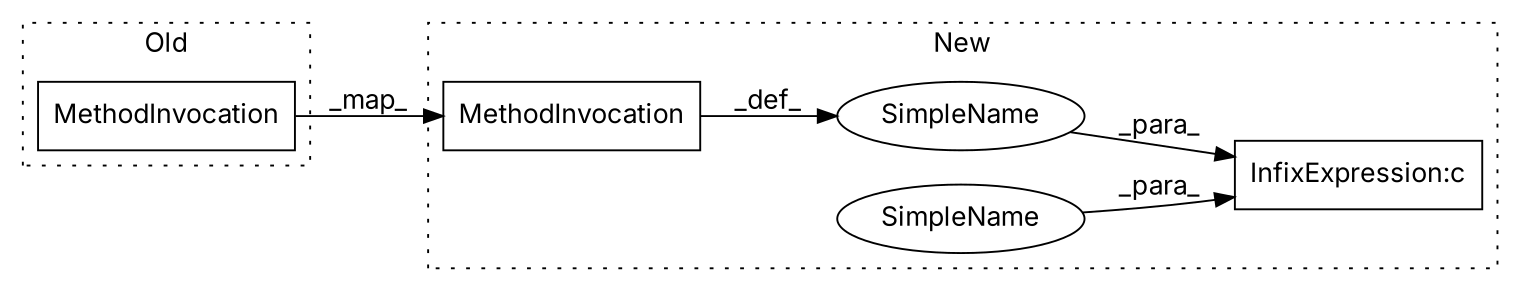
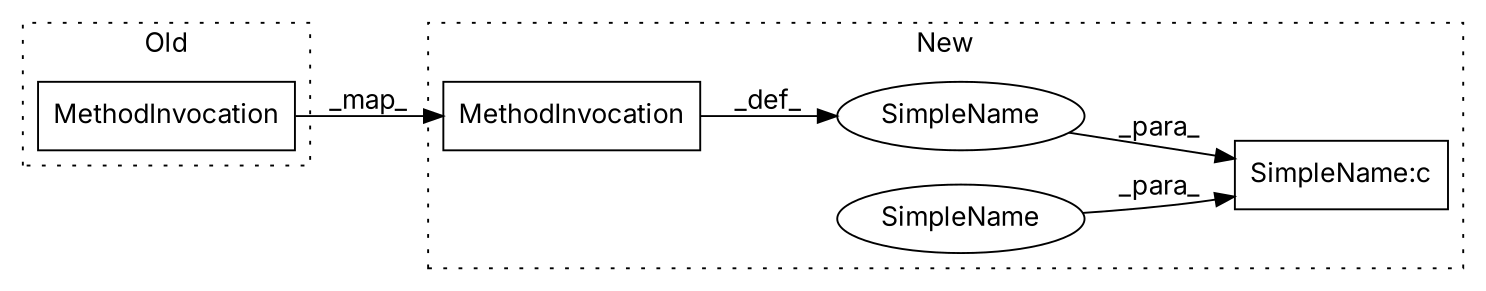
node "InfixExpression:c": label "InfixExpression:c" -> "SimpleName:c"
